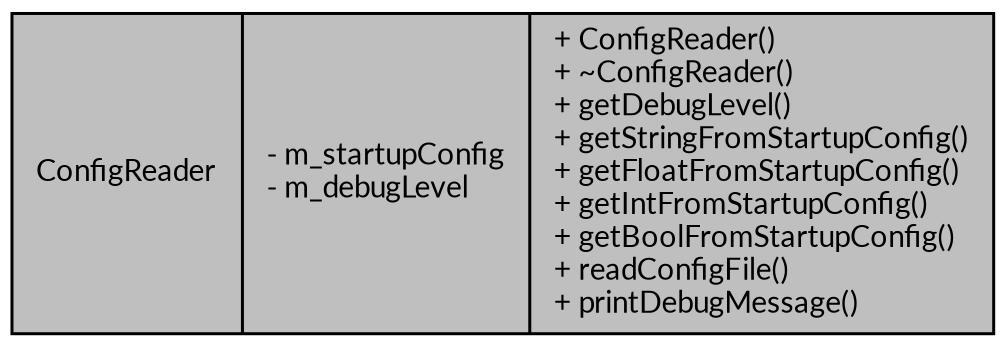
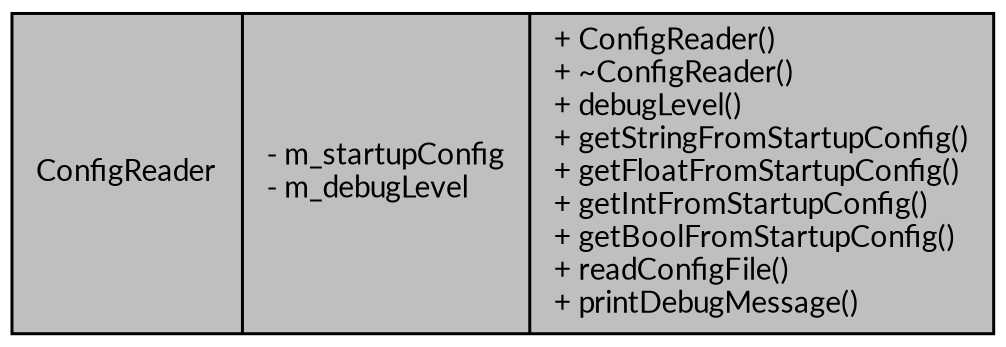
node "ConfigReader": text "+ getDebugLevel()" -> "+ debugLevel()"
